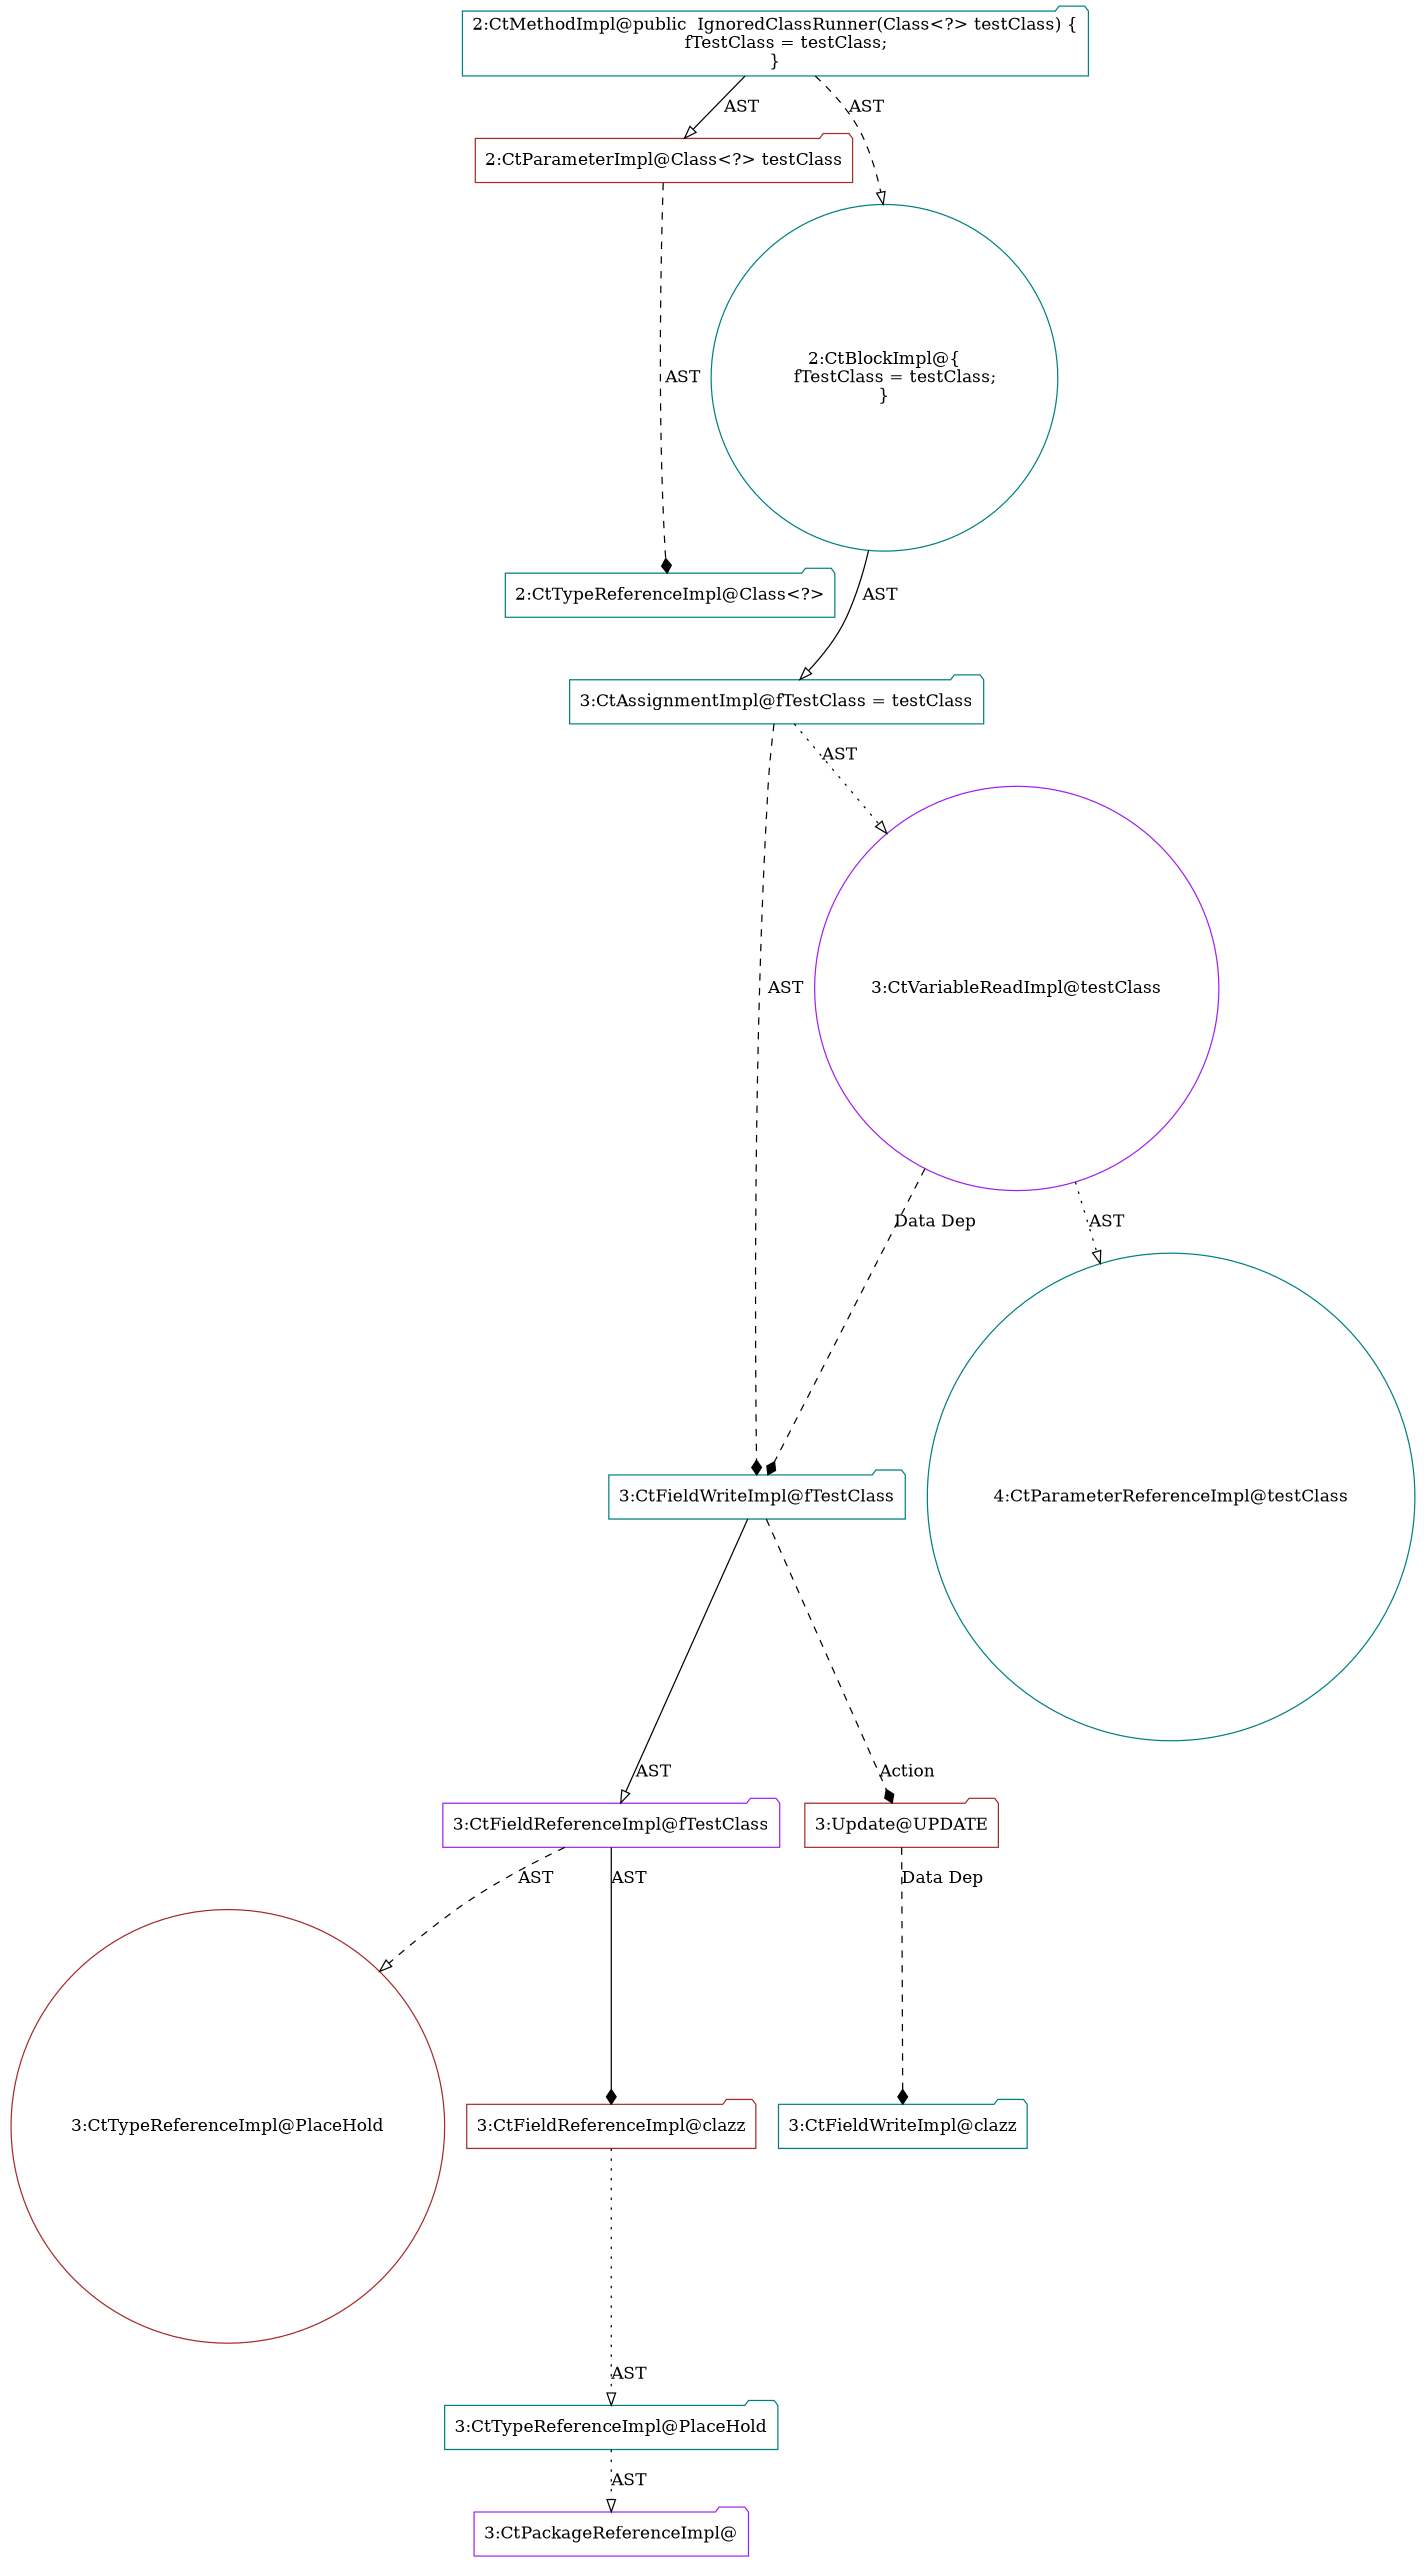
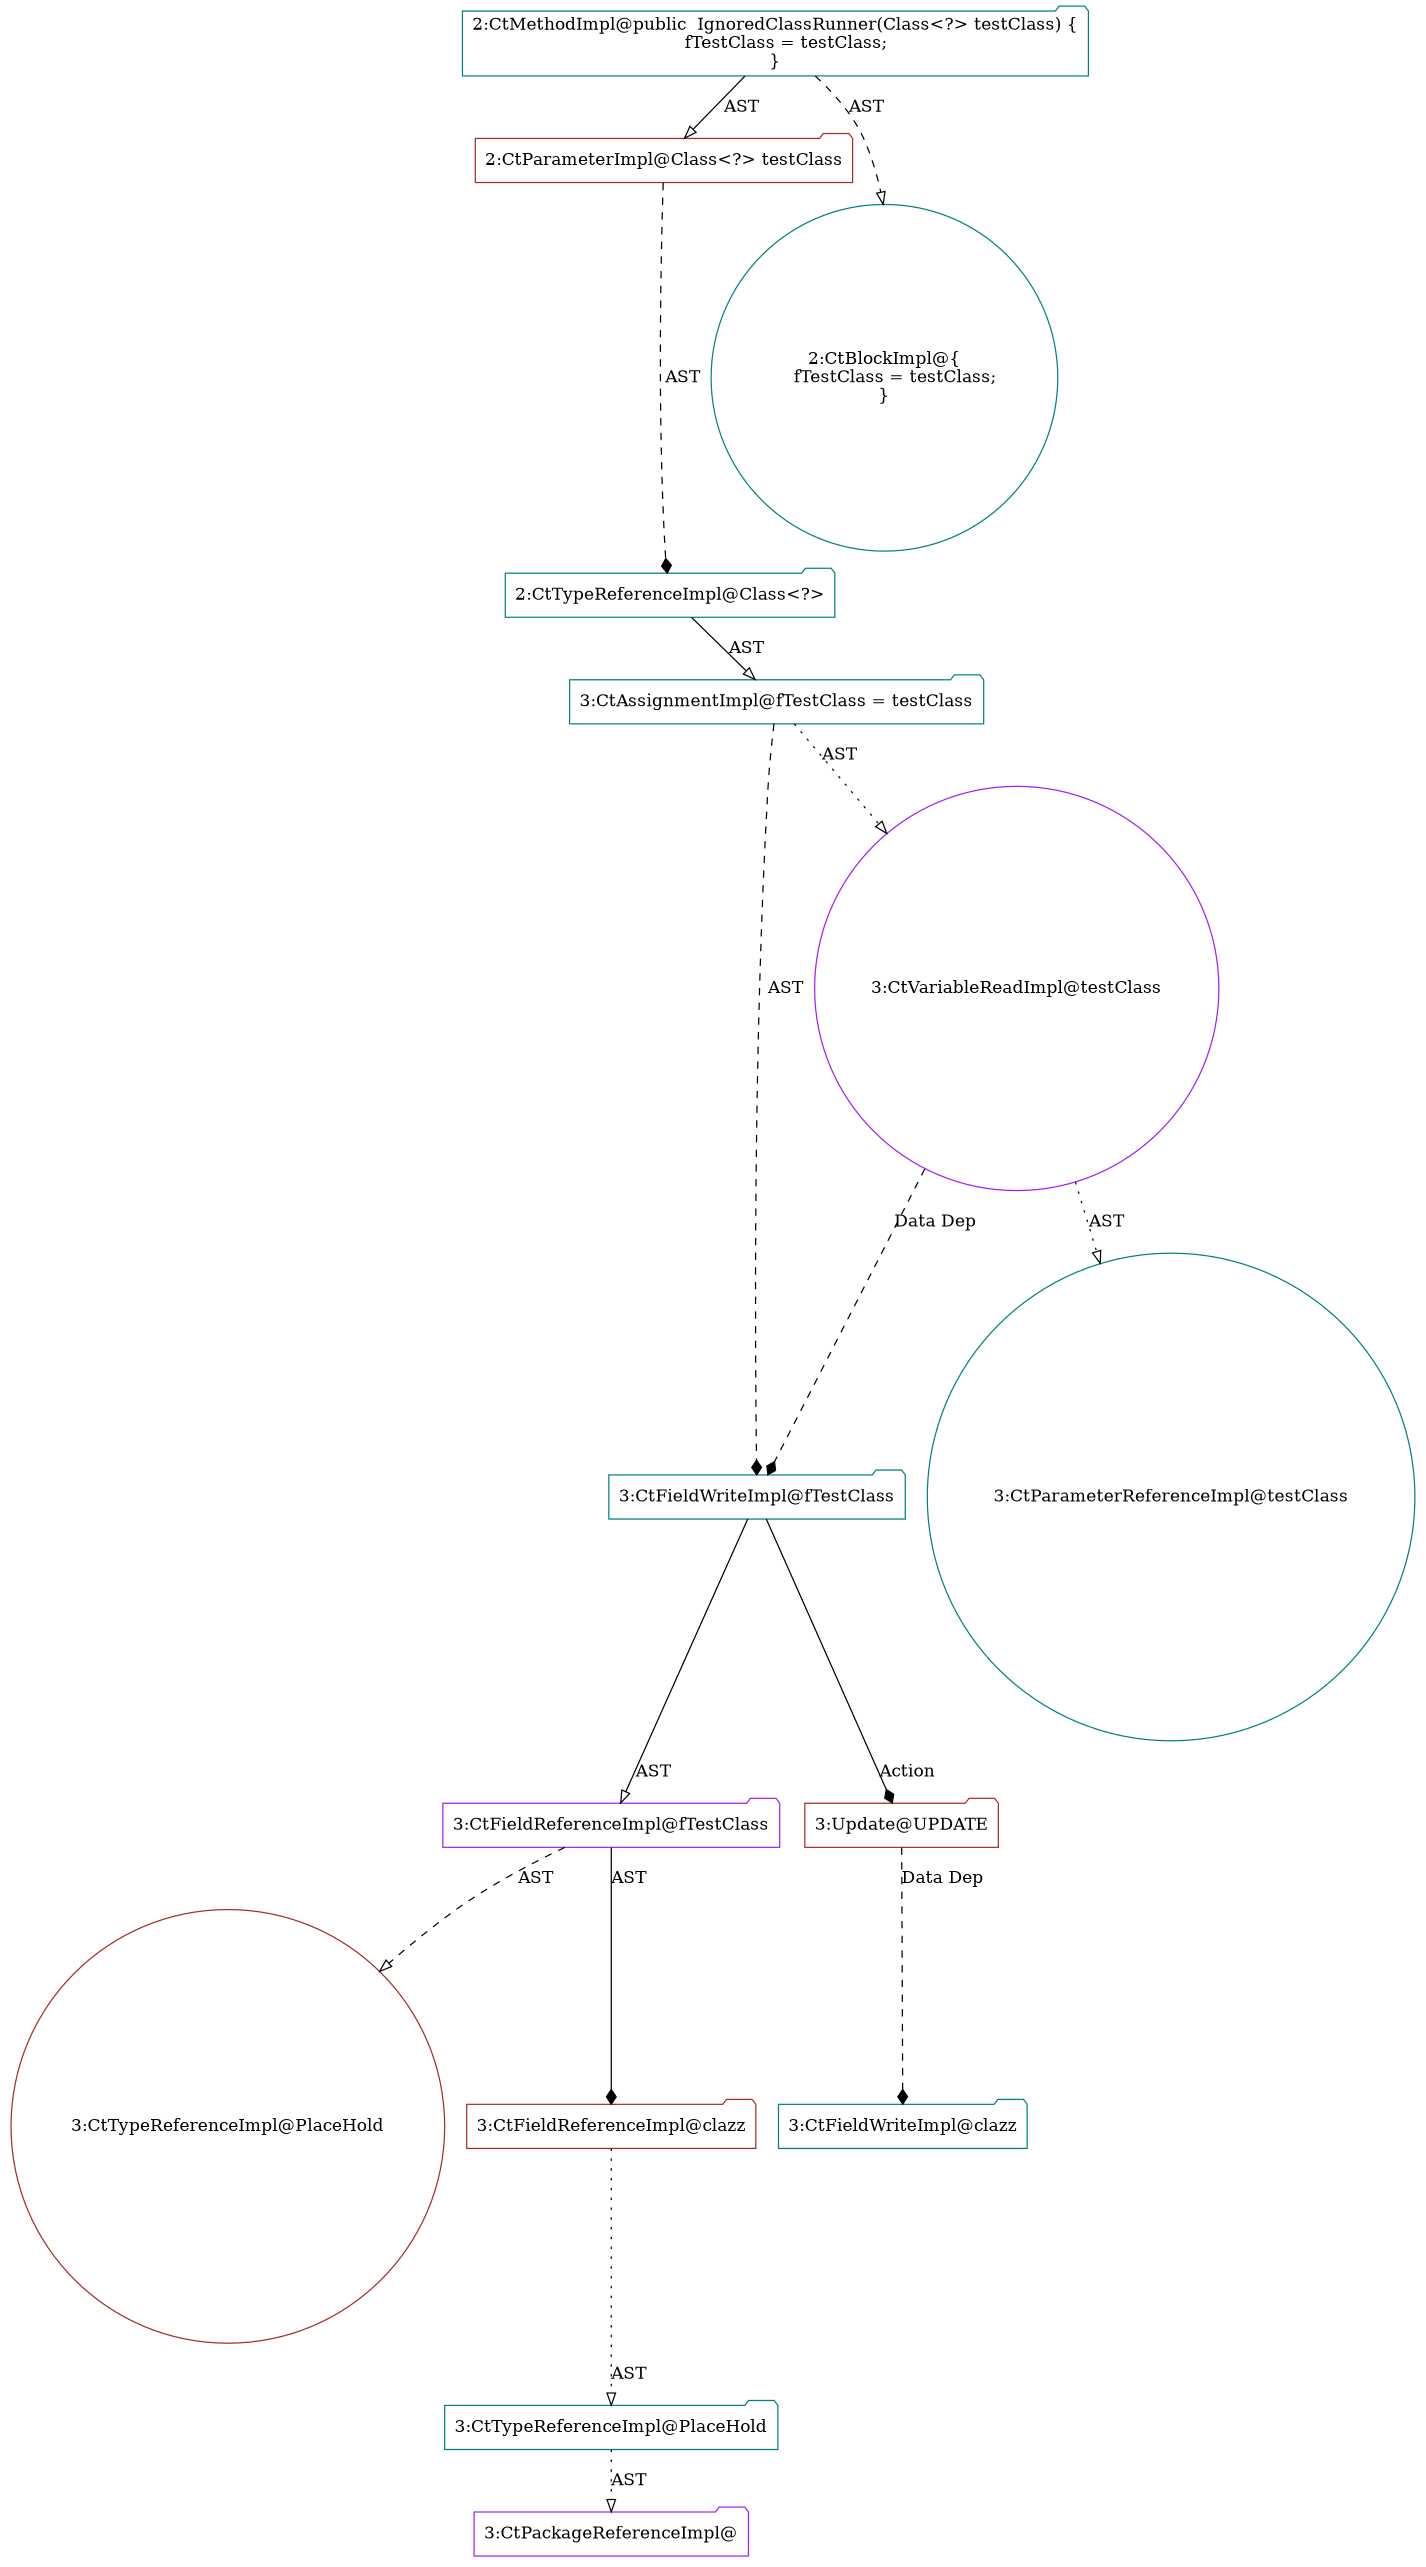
edge "2:CtBlockImpl@{ fTestClass = testClass; }" -> "3:CtAssignmentImpl@fTestClass = testClass": now "2:CtTypeReferenceImpl@Class<?>" -> "3:CtAssignmentImpl@fTestClass = testClass"
node "4:CtParameterReferenceImpl@testClass": label "4:CtParameterReferenceImpl@testClass" -> "3:CtParameterReferenceImpl@testClass"
edge "3:CtFieldWriteImpl@fTestClass" -> "3:Update@UPDATE": style dashed -> solid
